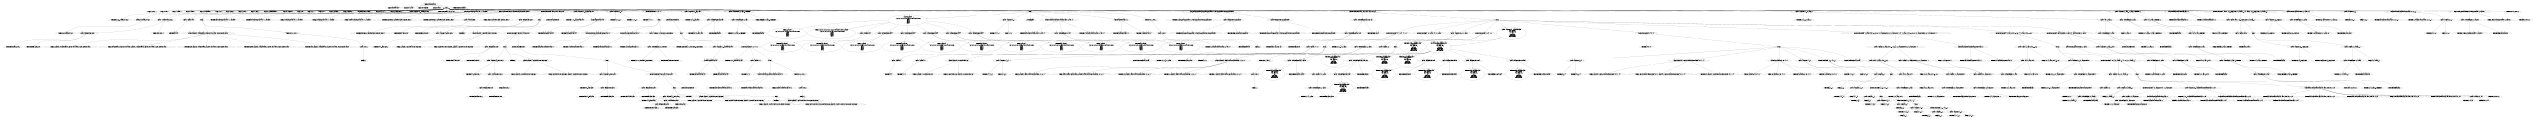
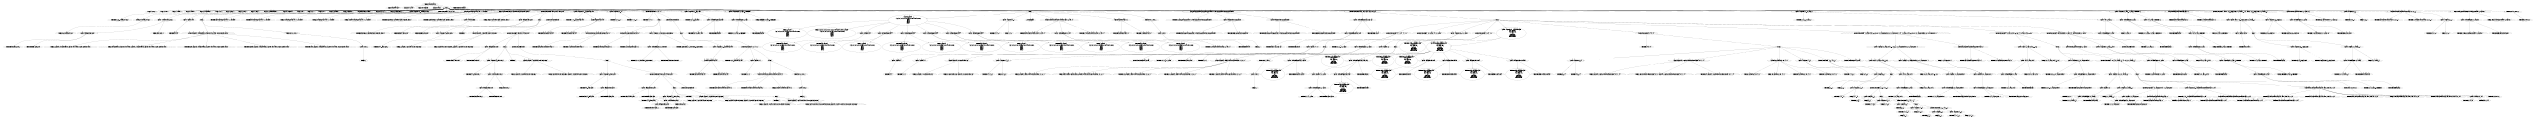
node "(FIELD_IDENTIFIER,eapol_sm,eapol_sm)": label "(FIELD_IDENTIFIER,eapol_sm,eapol_sm)" -> "(FIELD_IDENTIFIER,eapol_sm,hexdump_sm)"
